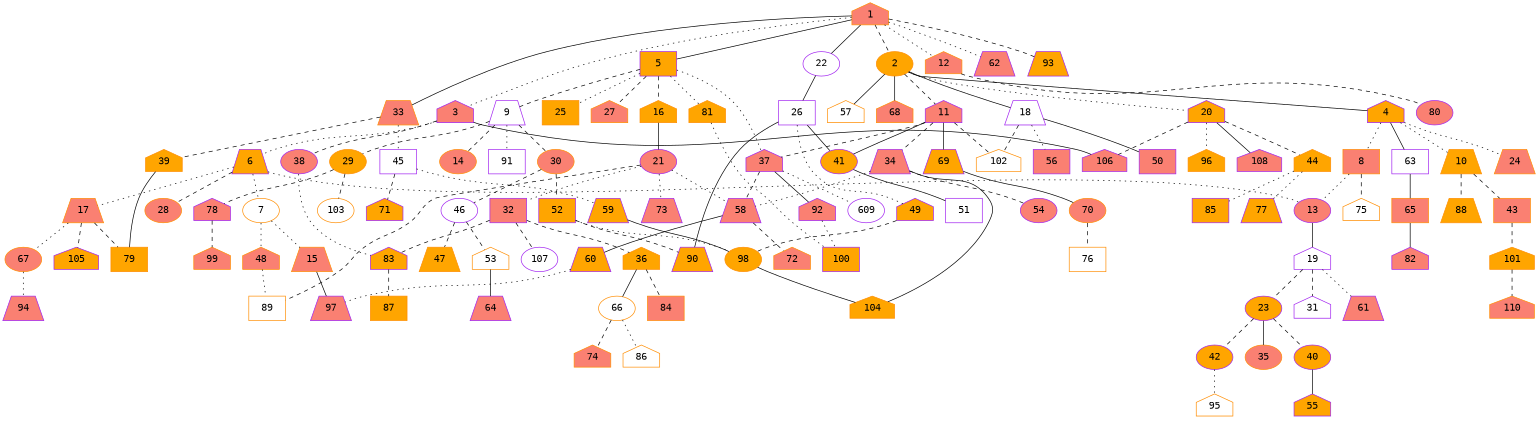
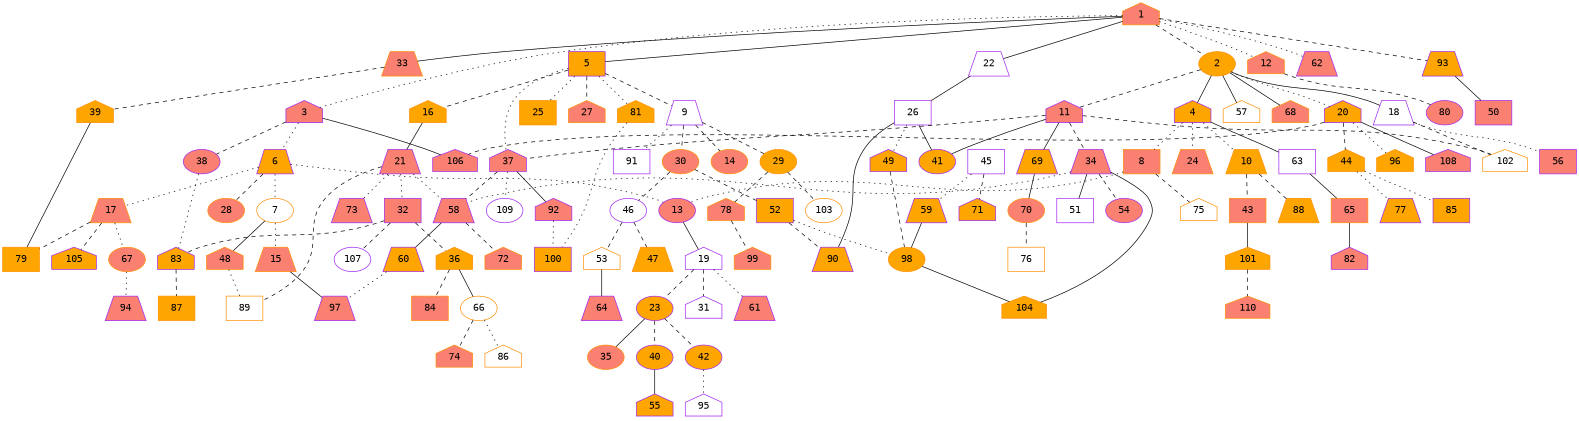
node "22": shape ellipse -> trapezium
edge "18" -- "50": now "93" -- "50"
edge "33" -- "45": removed
node "21": shape ellipse -> trapezium
edge "41" -- "51": now "34" -- "51"
node "78": color purple -> darkorange
node "609": label "609" -> "109"
edge "7" -- "48": style dotted -> solid
edge "43" -- "101": style dashed -> solid
node "95": color darkorange -> purple
